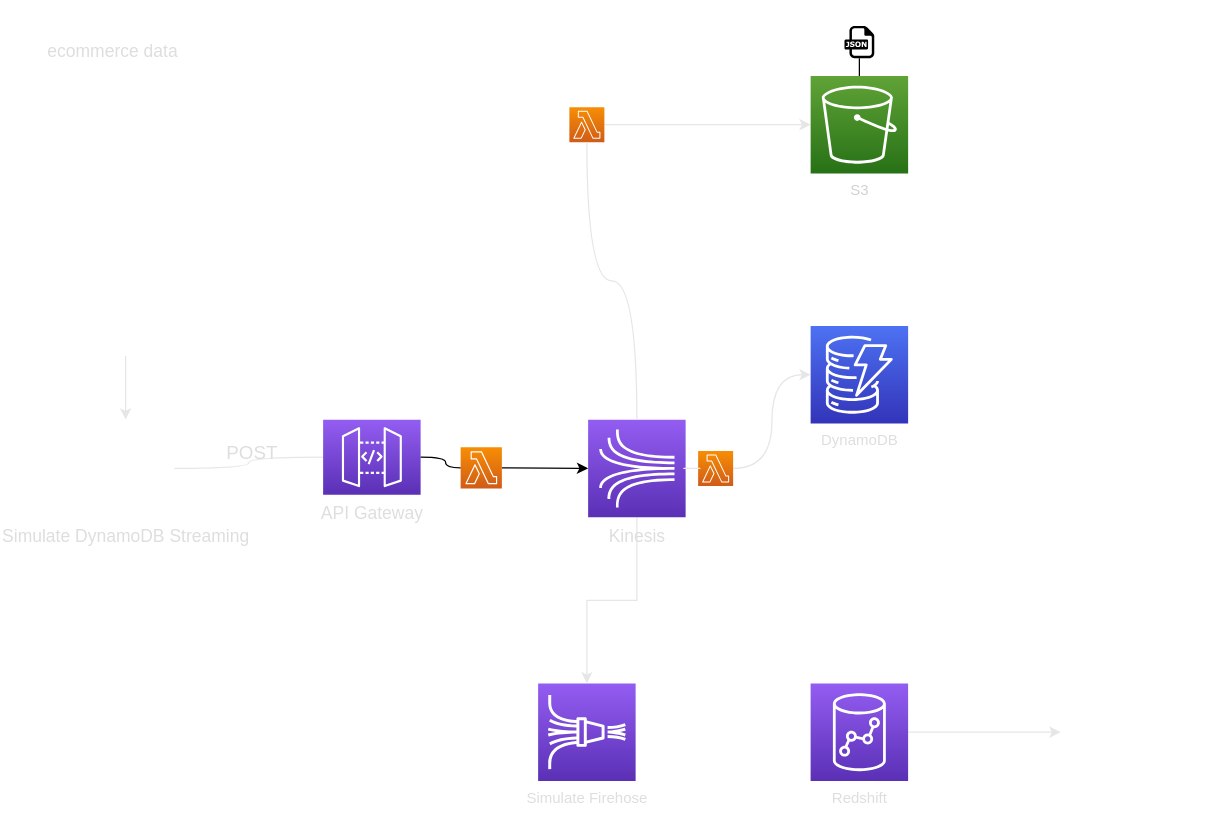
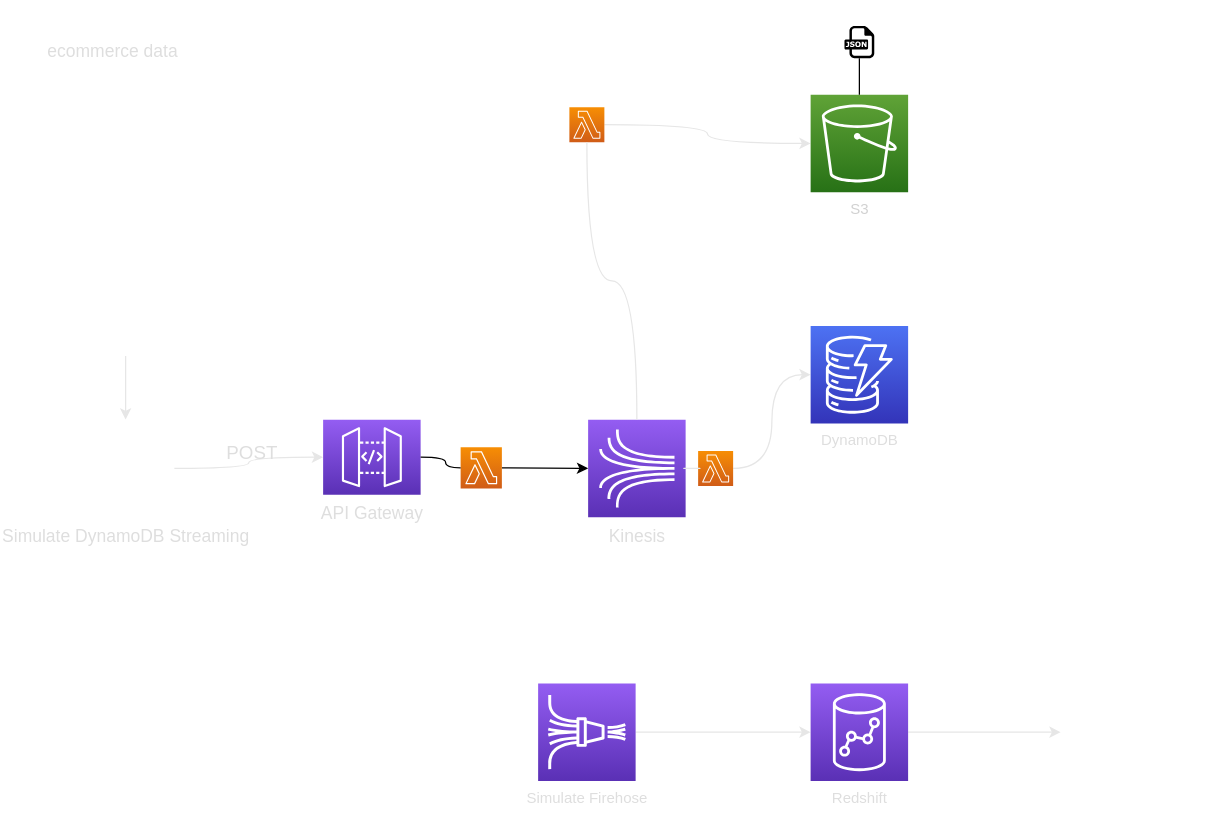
node "S3": moved (859, 124) -> (859, 143)
edge "API Gateway" -- "Simulate DynamoDB Streaming": arrowhead none -> classic
edge "Kinesis" -> "Simulate Firehose": removed
edge "Simulate Firehose" -> "Redshift": added
